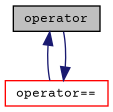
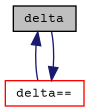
node "operator": label "operator" -> "delta"
node "operator==": label "operator==" -> "delta=="
